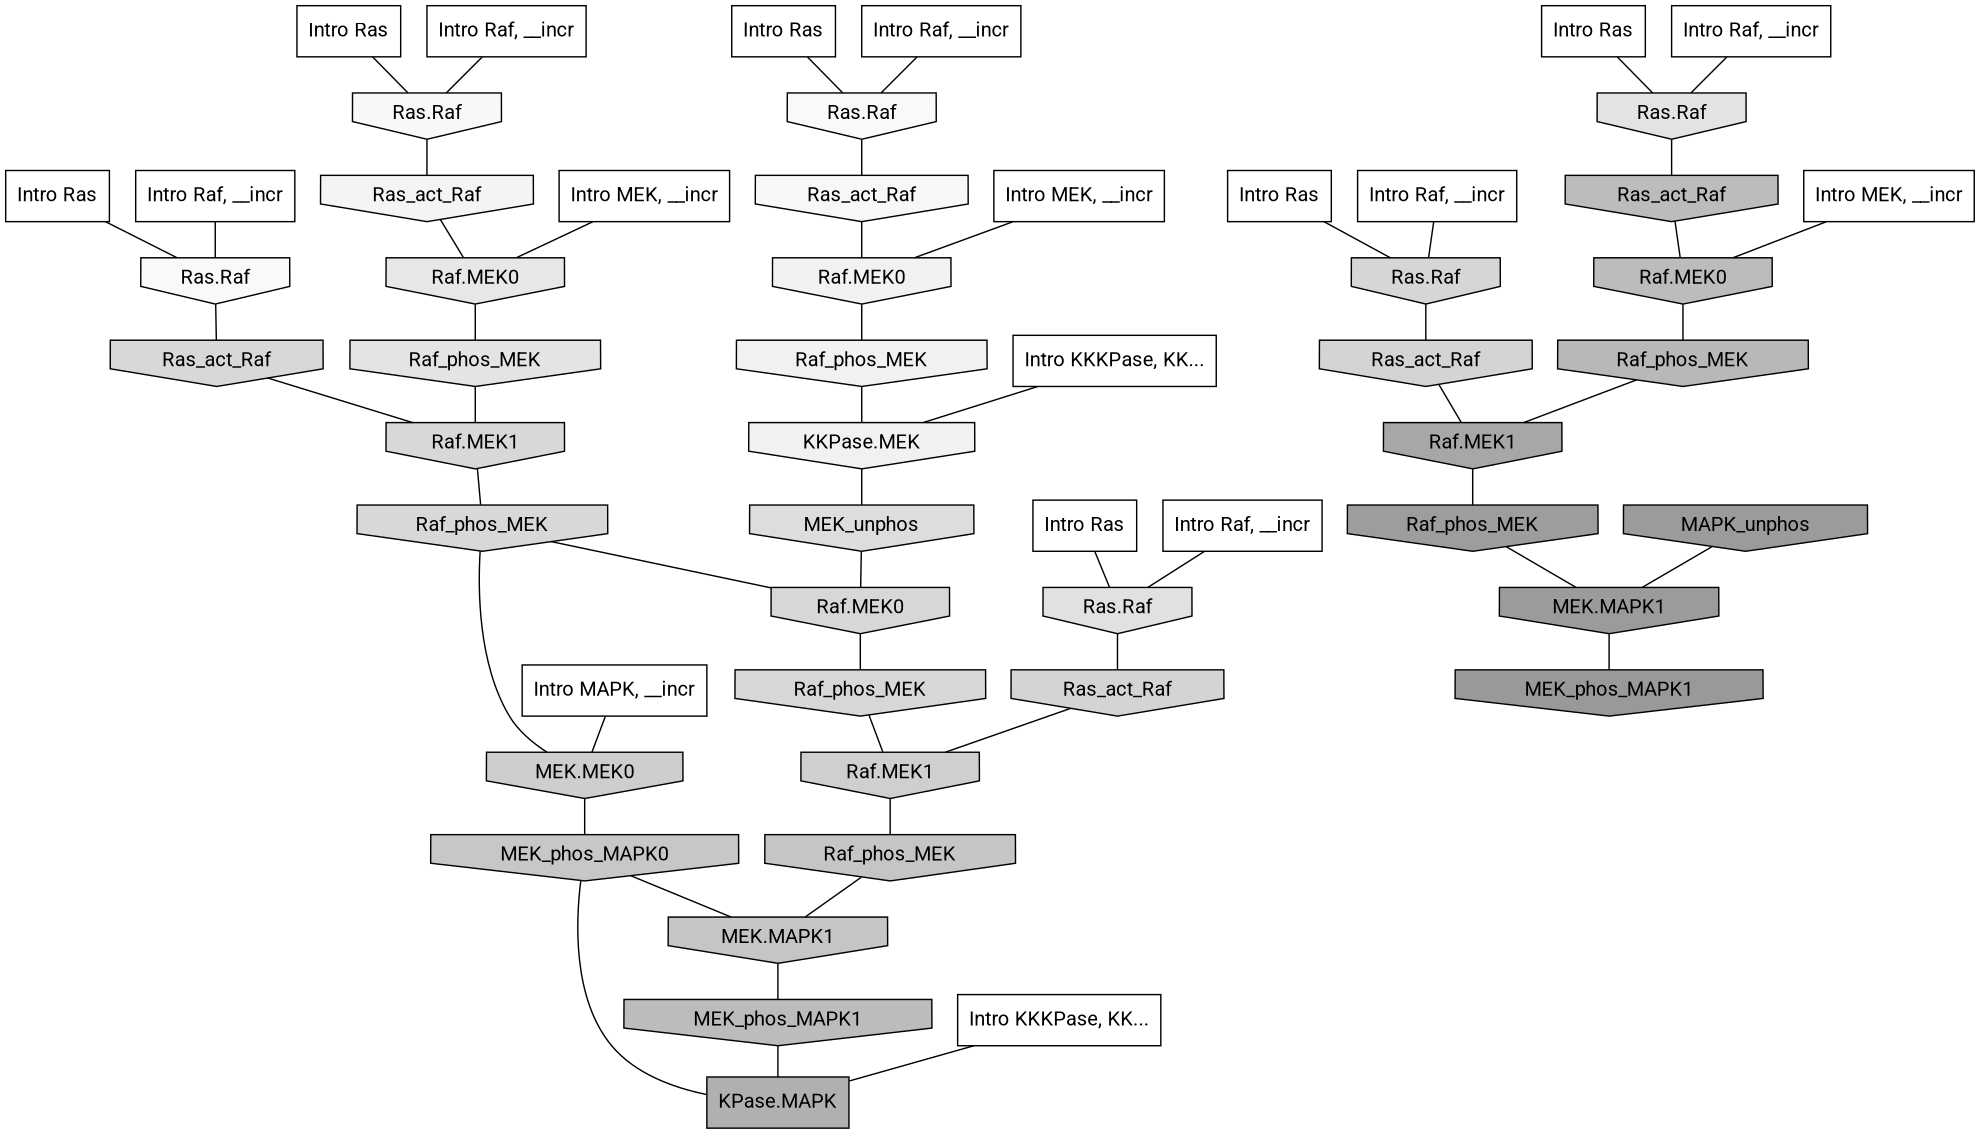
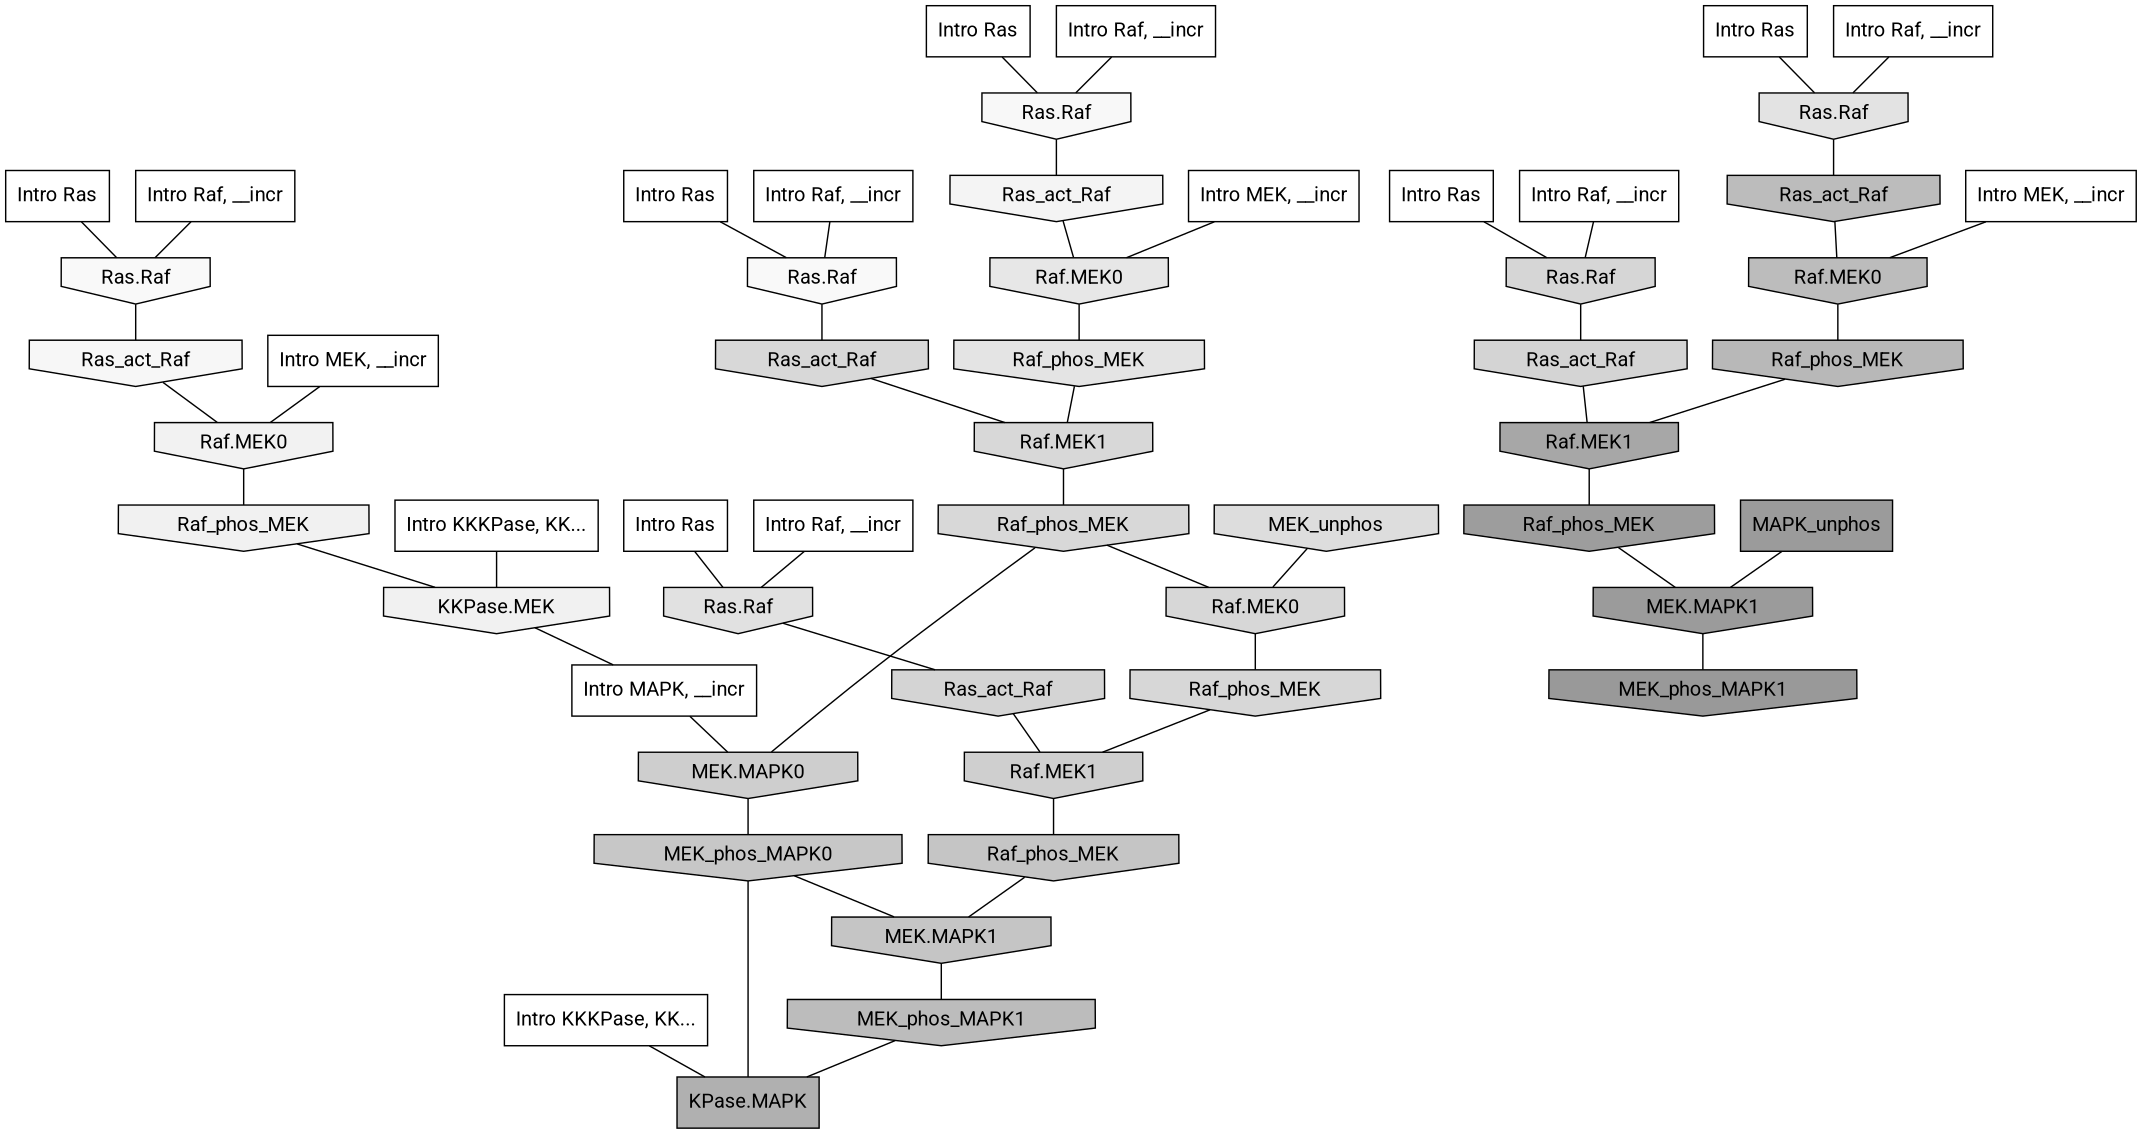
edge "KKPase.MEK" -- "MEK_unphos": now "KKPase.MEK" -- "Intro MAPK, __incr"
node "MAPK_unphos": shape invhouse -> box
node "MEK.MEK0": label "MEK.MEK0" -> "MEK.MAPK0"
